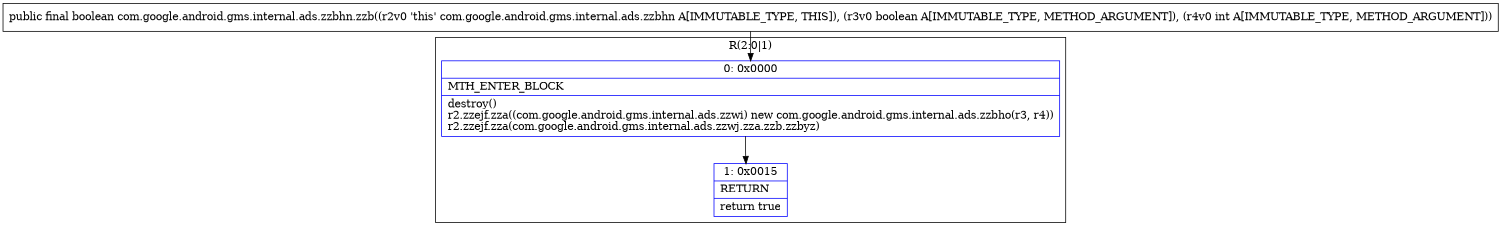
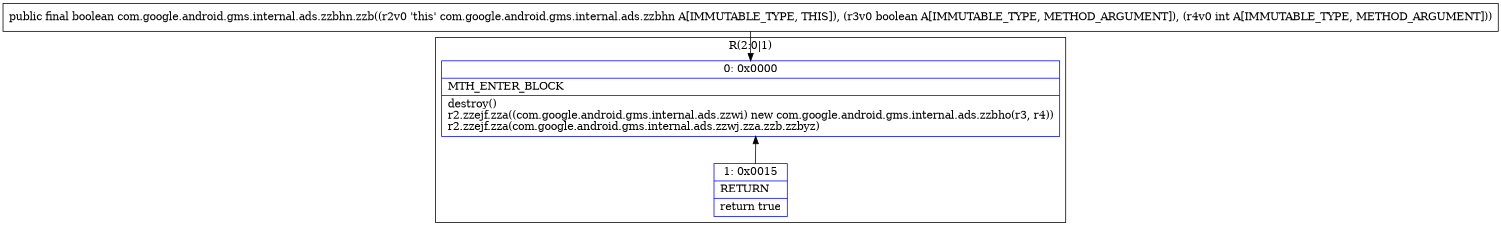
edge "0: 0x0000" -> "1: 0x0015": reversed
